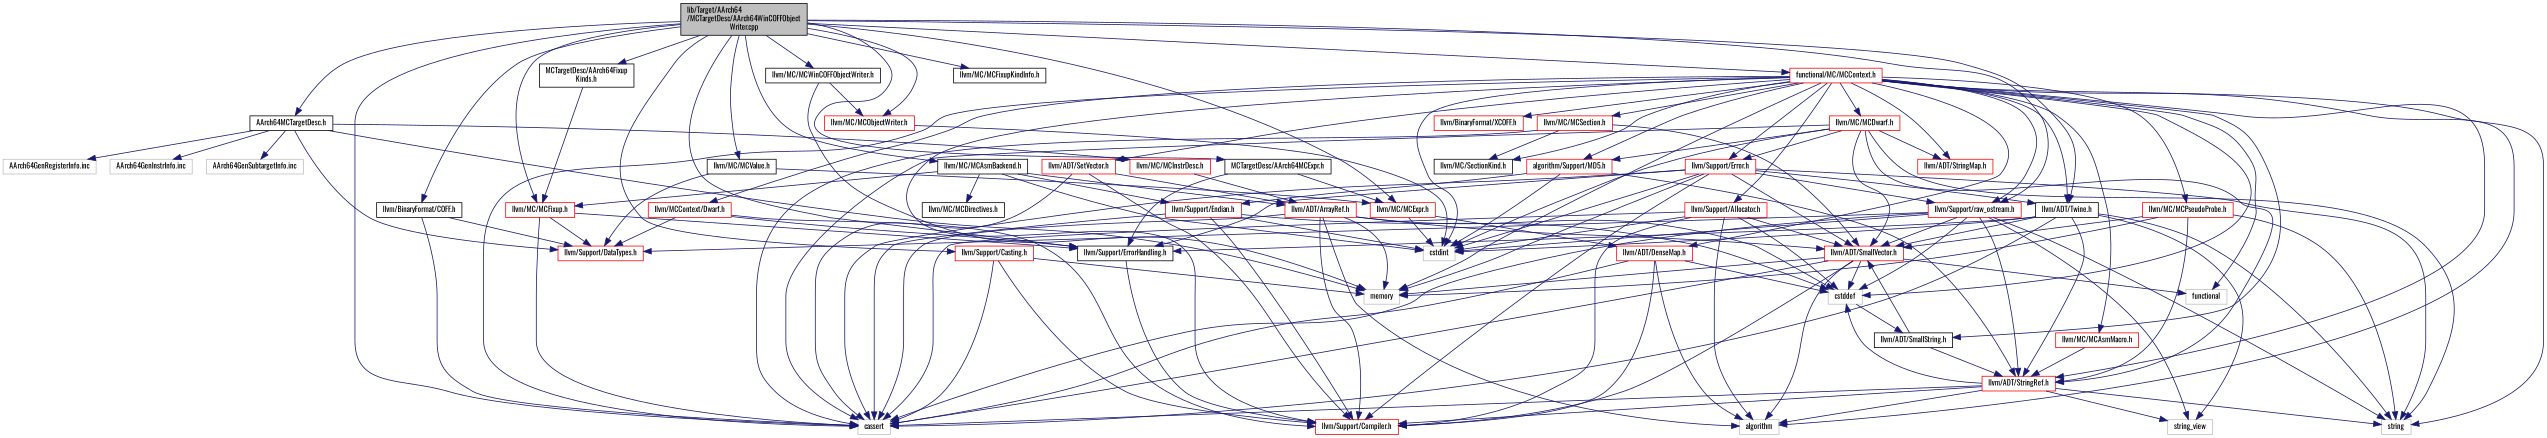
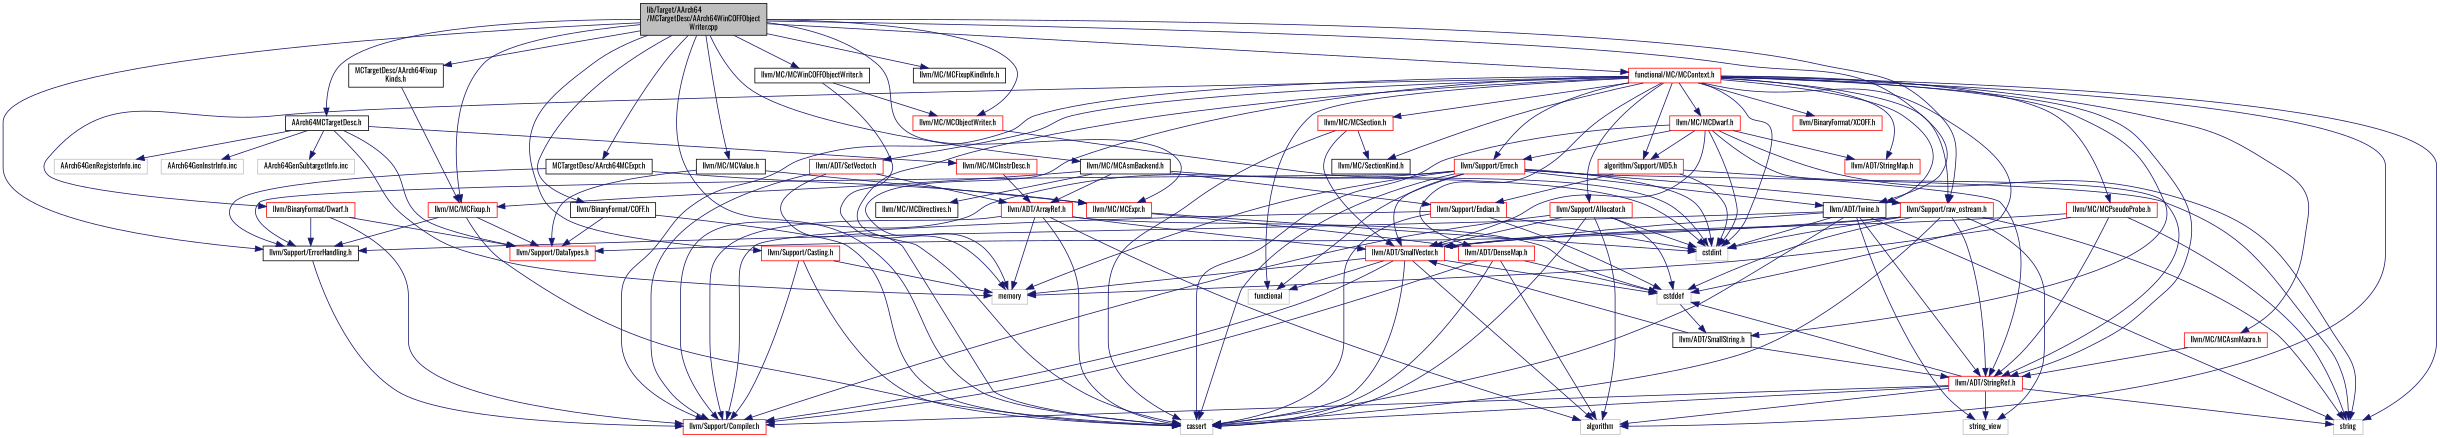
edge "llvm/Support/Error.h" -> "functional": added
node "llvm/MCContext/Dwarf.h": label "llvm/MCContext/Dwarf.h" -> "llvm/BinaryFormat/Dwarf.h"
